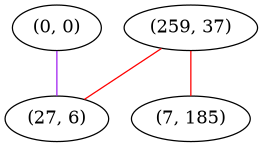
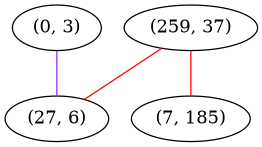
node "(0, 0)": label "(0, 0)" -> "(0, 3)"
